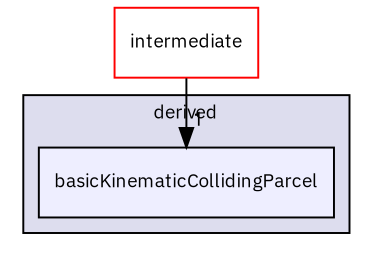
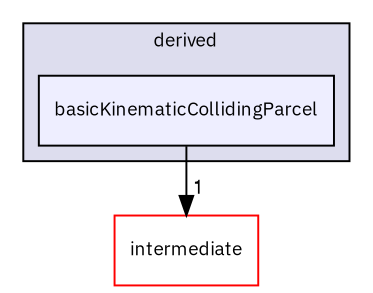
edge "intermediate" -> "basicKinematicCollidingParcel": reversed
